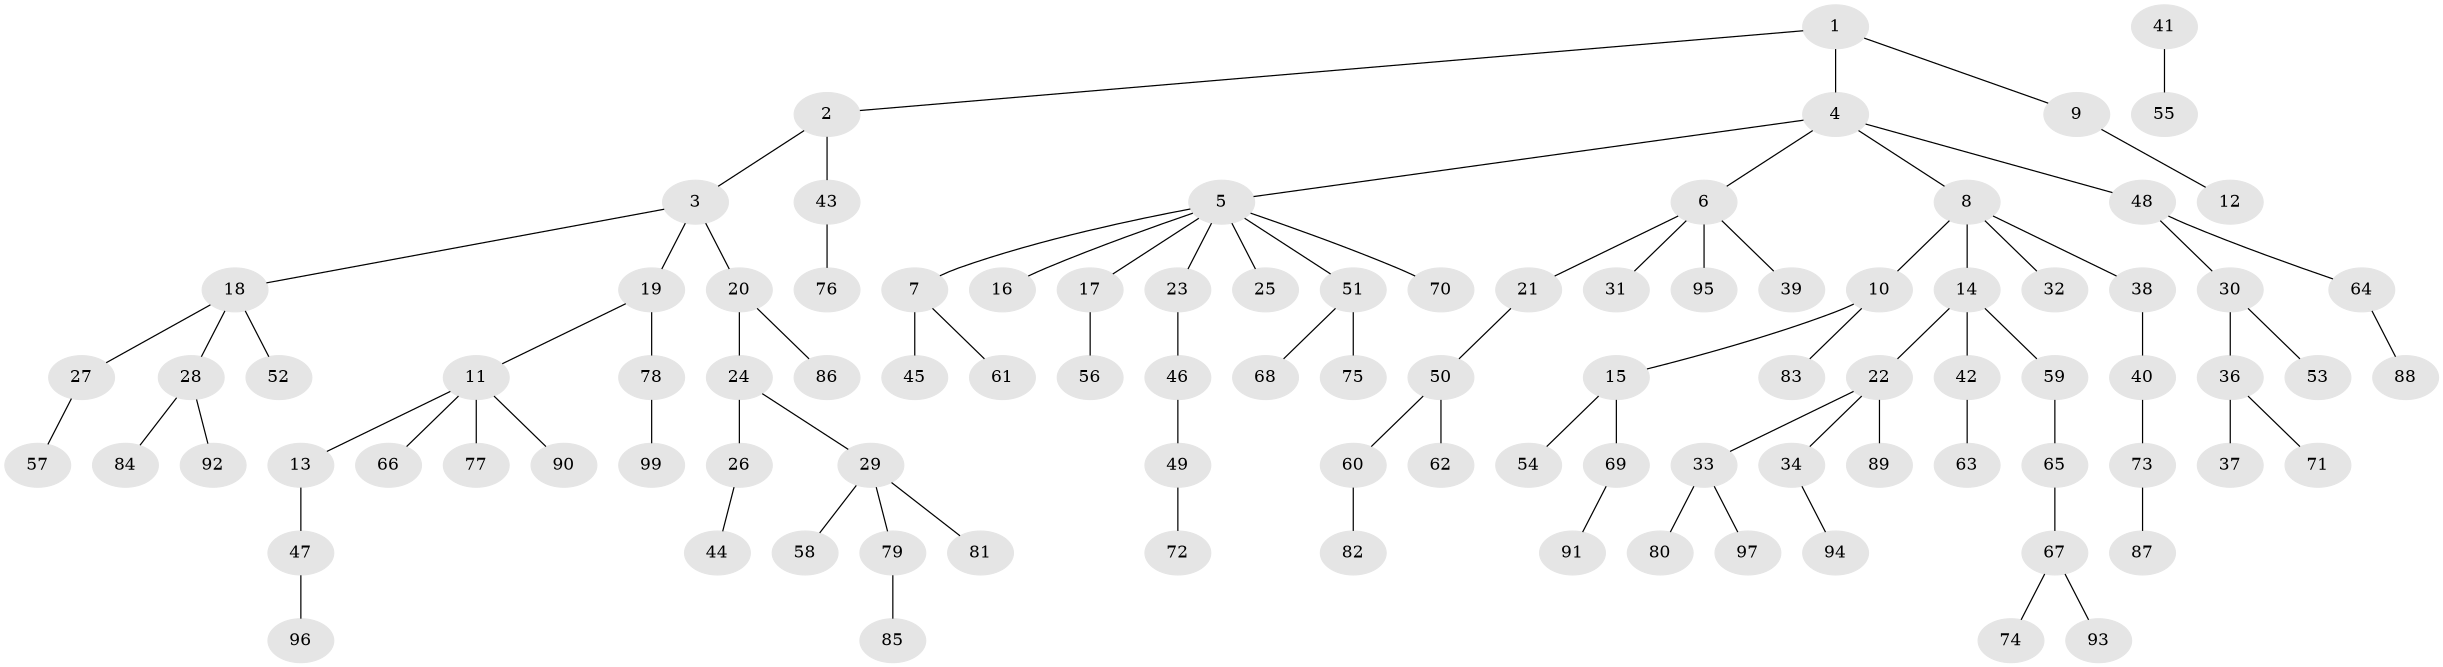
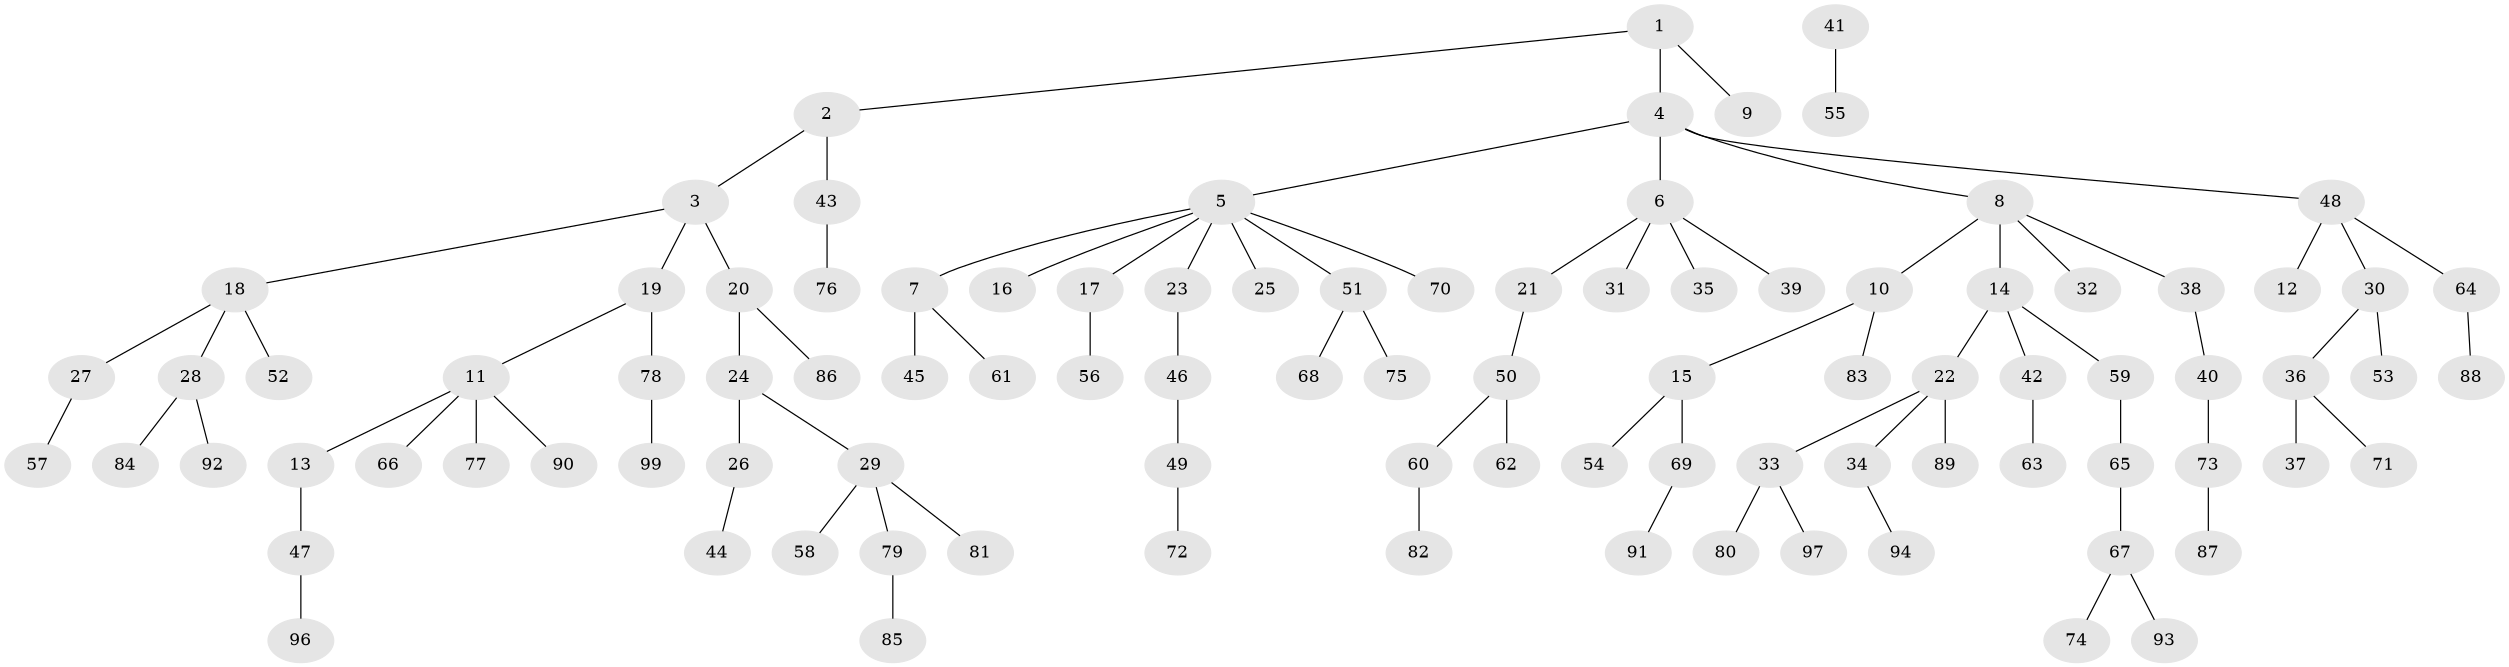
edge "9" -- "12": now "48" -- "12"
node "95": label "95" -> "35"
